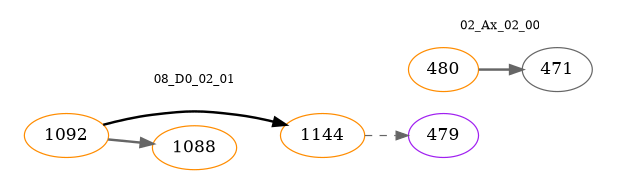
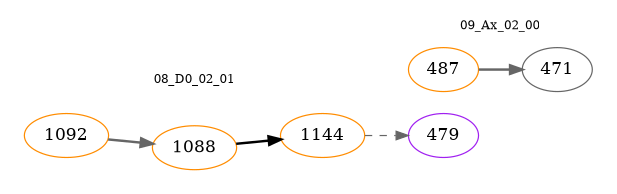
cluster "02_Ax_02_00": label "02_Ax_02_00" -> "09_Ax_02_00"
node "480": label "480" -> "487"
edge "1092" -> "1144": now "1088" -> "1144"
